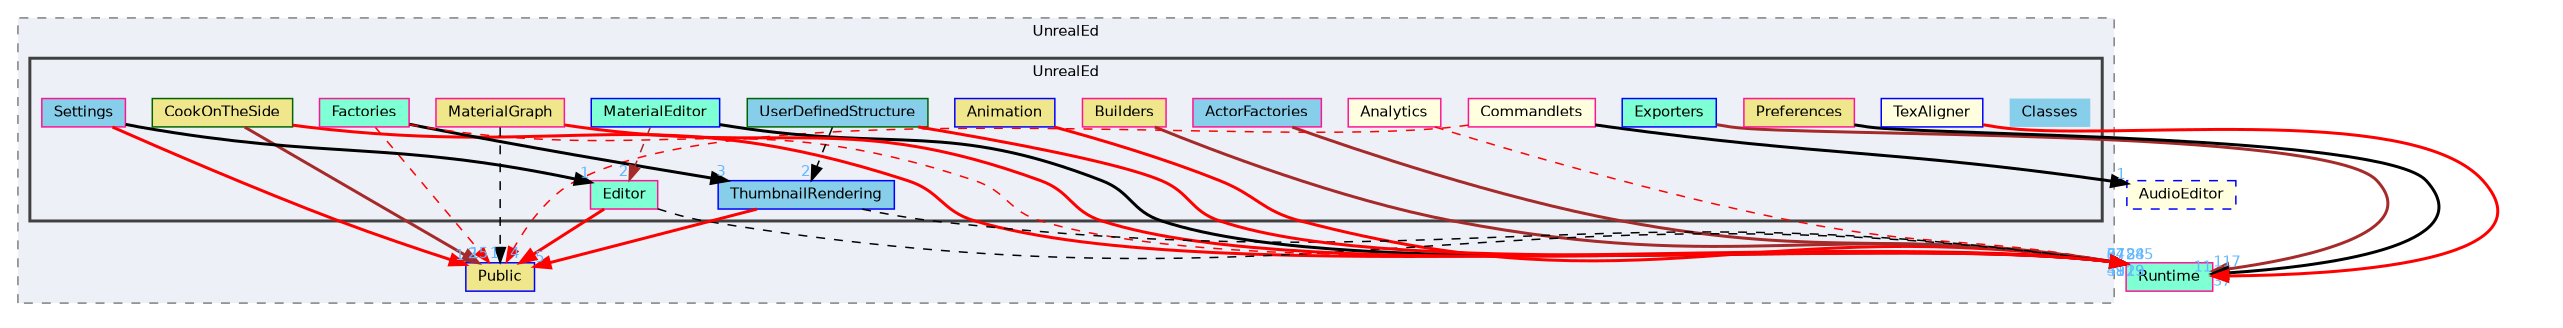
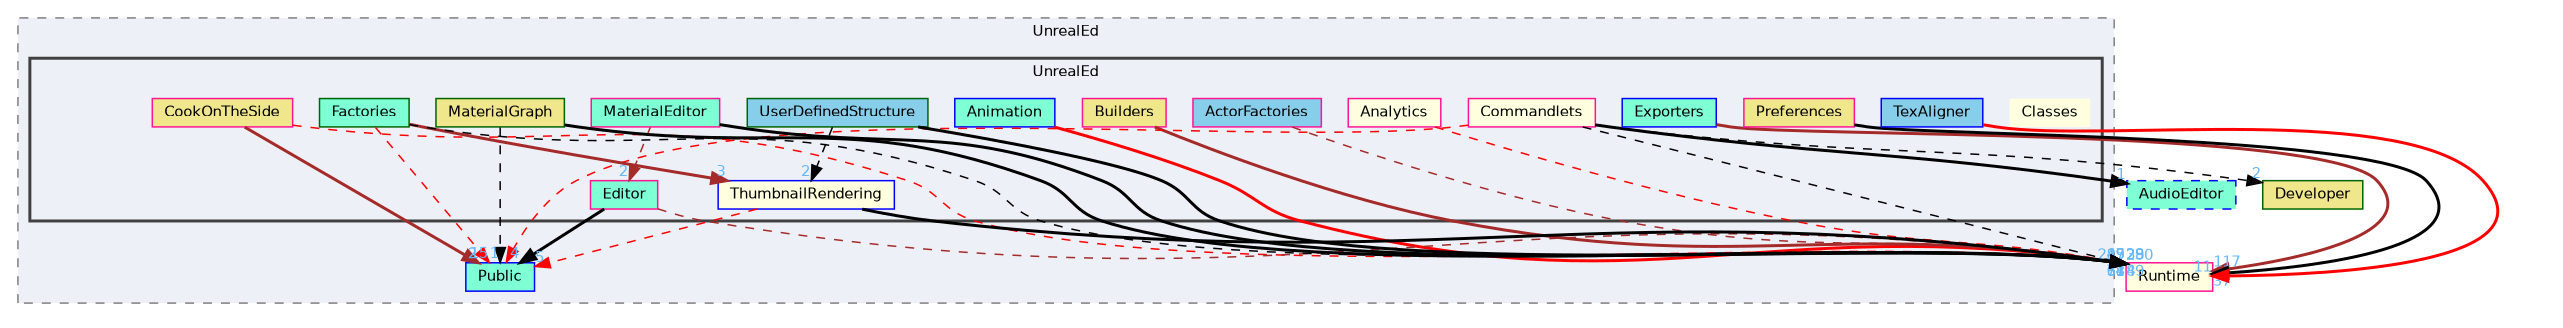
node "Settings": removed
node "CookOnTheSide": color darkgreen -> deeppink
node "Factories": color deeppink -> darkgreen
node "MaterialGraph": color deeppink -> darkgreen
node "MaterialEditor": color blue -> deeppink
node "Animation": fillcolor khaki -> aquamarine
node "TexAligner": fillcolor lightyellow -> skyblue
node "Classes": fillcolor skyblue -> lightyellow
edge "Factories" -> "ThumbnailRendering": color black -> brown
edge "CookOnTheSide" -> "Runtime": style bold -> dashed
edge "Commandlets" -> "Runtime": added
node "ThumbnailRendering": fillcolor skyblue -> lightyellow
edge "MaterialGraph" -> "Runtime": color red -> black
node "AudioEditor": fillcolor lightyellow -> aquamarine
node "Developer": added
edge "Factories" -> "Runtime": color red -> black
edge "ActorFactories" -> "Runtime": style bold -> dashed
edge "UserDefinedStructure" -> "Runtime": color red -> black
edge "Editor" -> "Public": color red -> black
edge "ThumbnailRendering" -> "Public": style bold -> dashed
edge "ThumbnailRendering" -> "Runtime": style dashed -> bold
edge "Editor" -> "Runtime": color black -> brown
node "Public": fillcolor khaki -> aquamarine
node "Runtime": fillcolor aquamarine -> lightyellow
